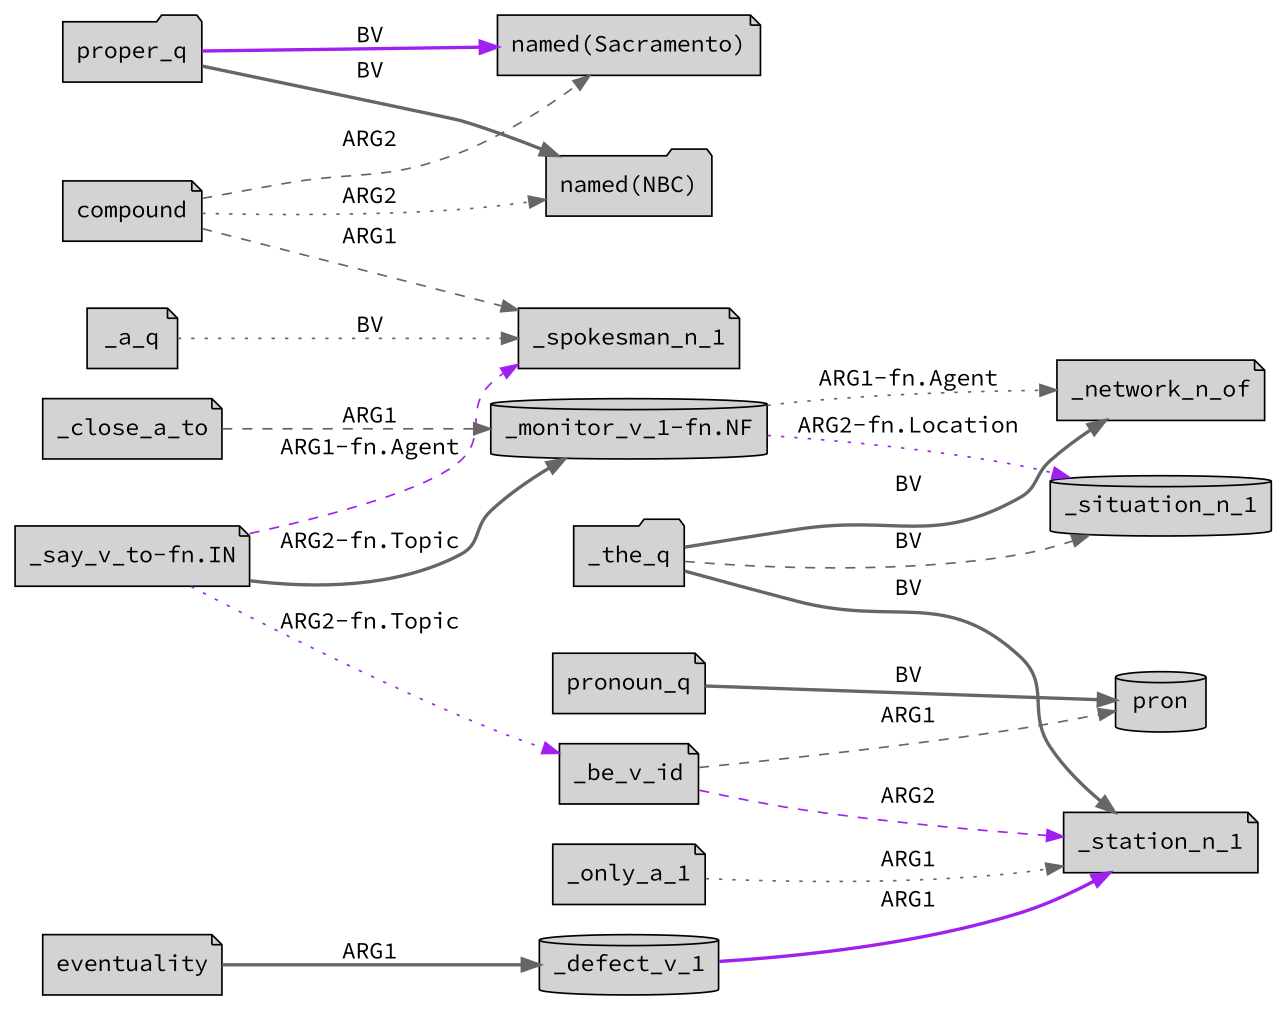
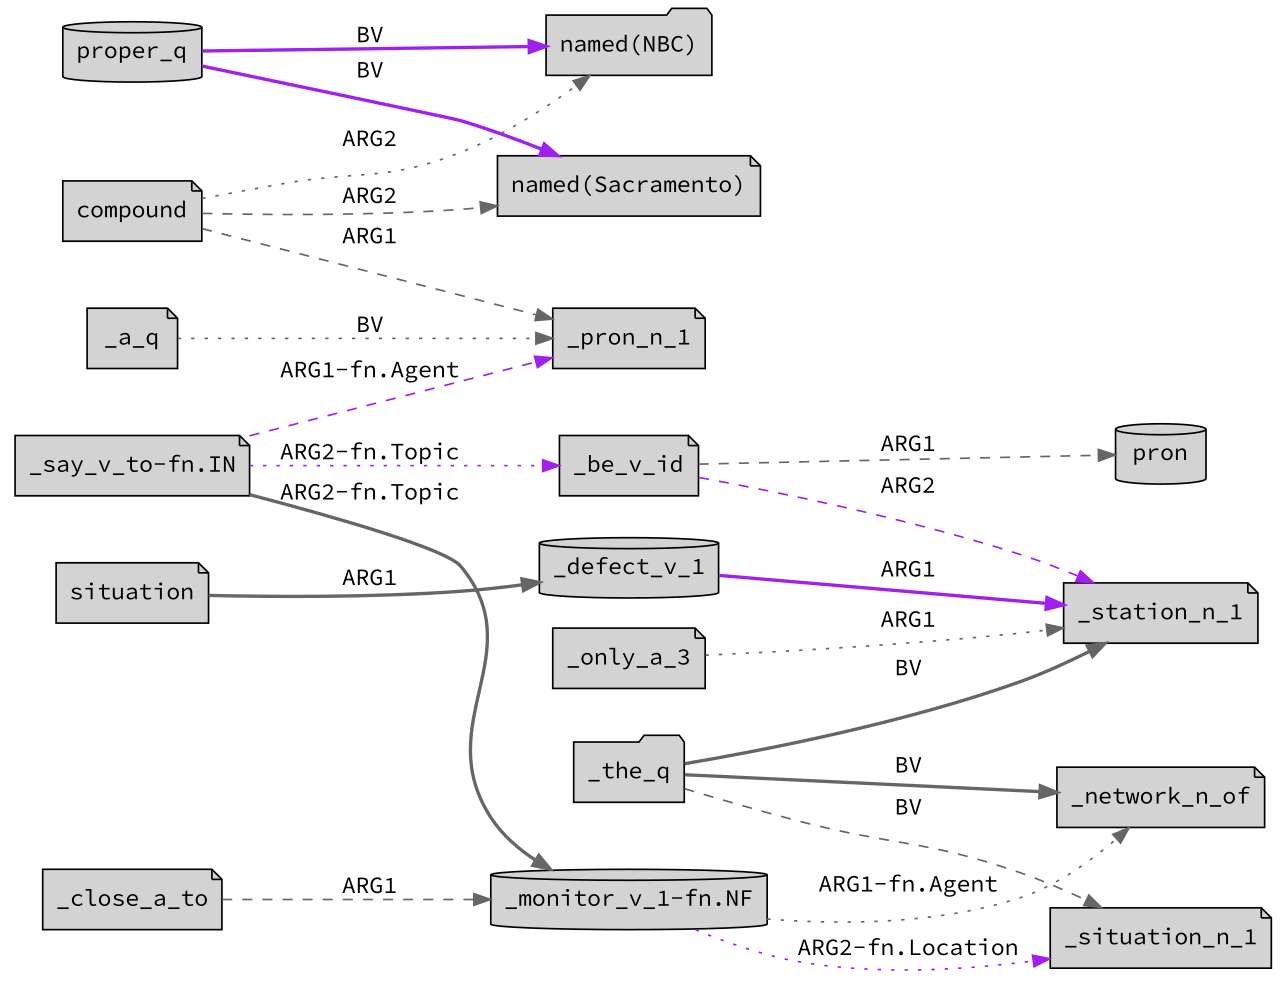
node "proper_q": shape folder -> cylinder
edge "proper_q" -> "named(NBC)": color gray40 -> purple
node "_spokesman_n_1": label "_spokesman_n_1" -> "_pron_n_1"
node "_situation_n_1": shape cylinder -> note
node "pronoun_q": removed
node "_only_a_1": label "_only_a_1" -> "_only_a_3"
node "eventuality": label "eventuality" -> "situation"
